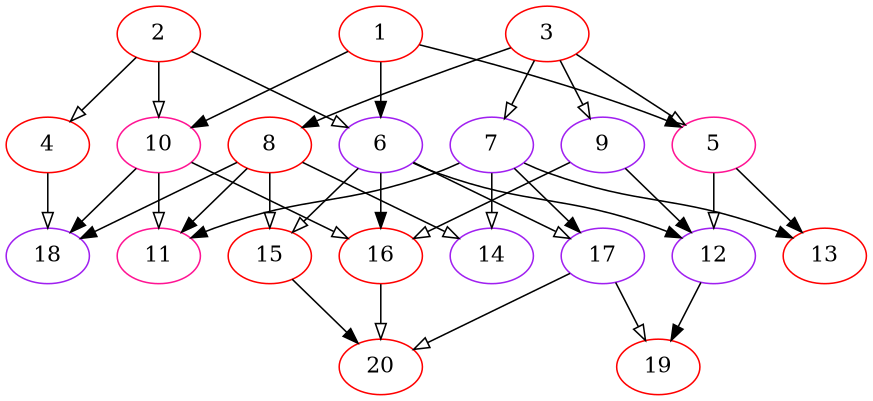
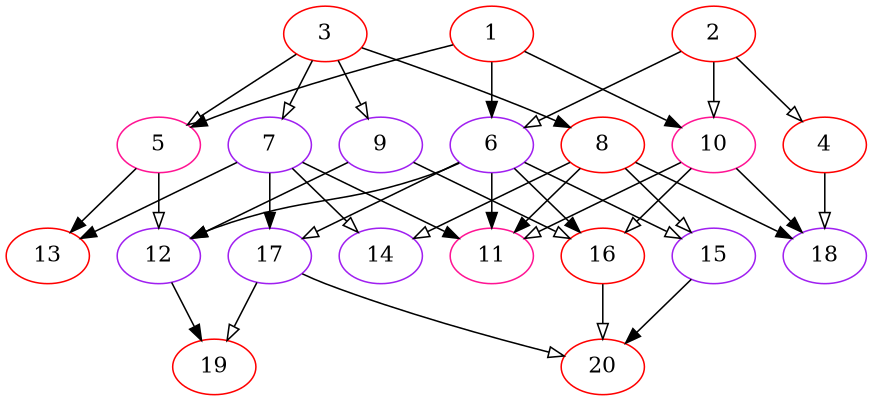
edge "6" -> "11": added
node "15": color red -> purple
